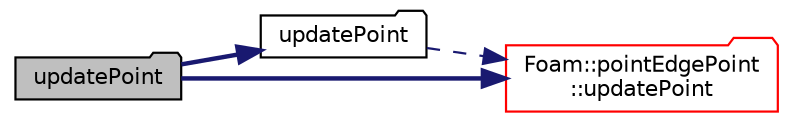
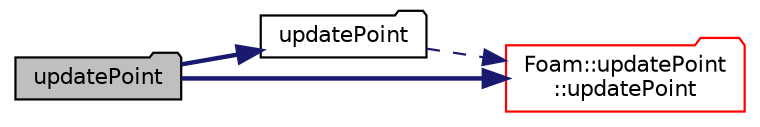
node "Foam::pointEdgePoint ::updatePoint": label "Foam::pointEdgePoint ::updatePoint" -> "Foam::updatePoint ::updatePoint"
